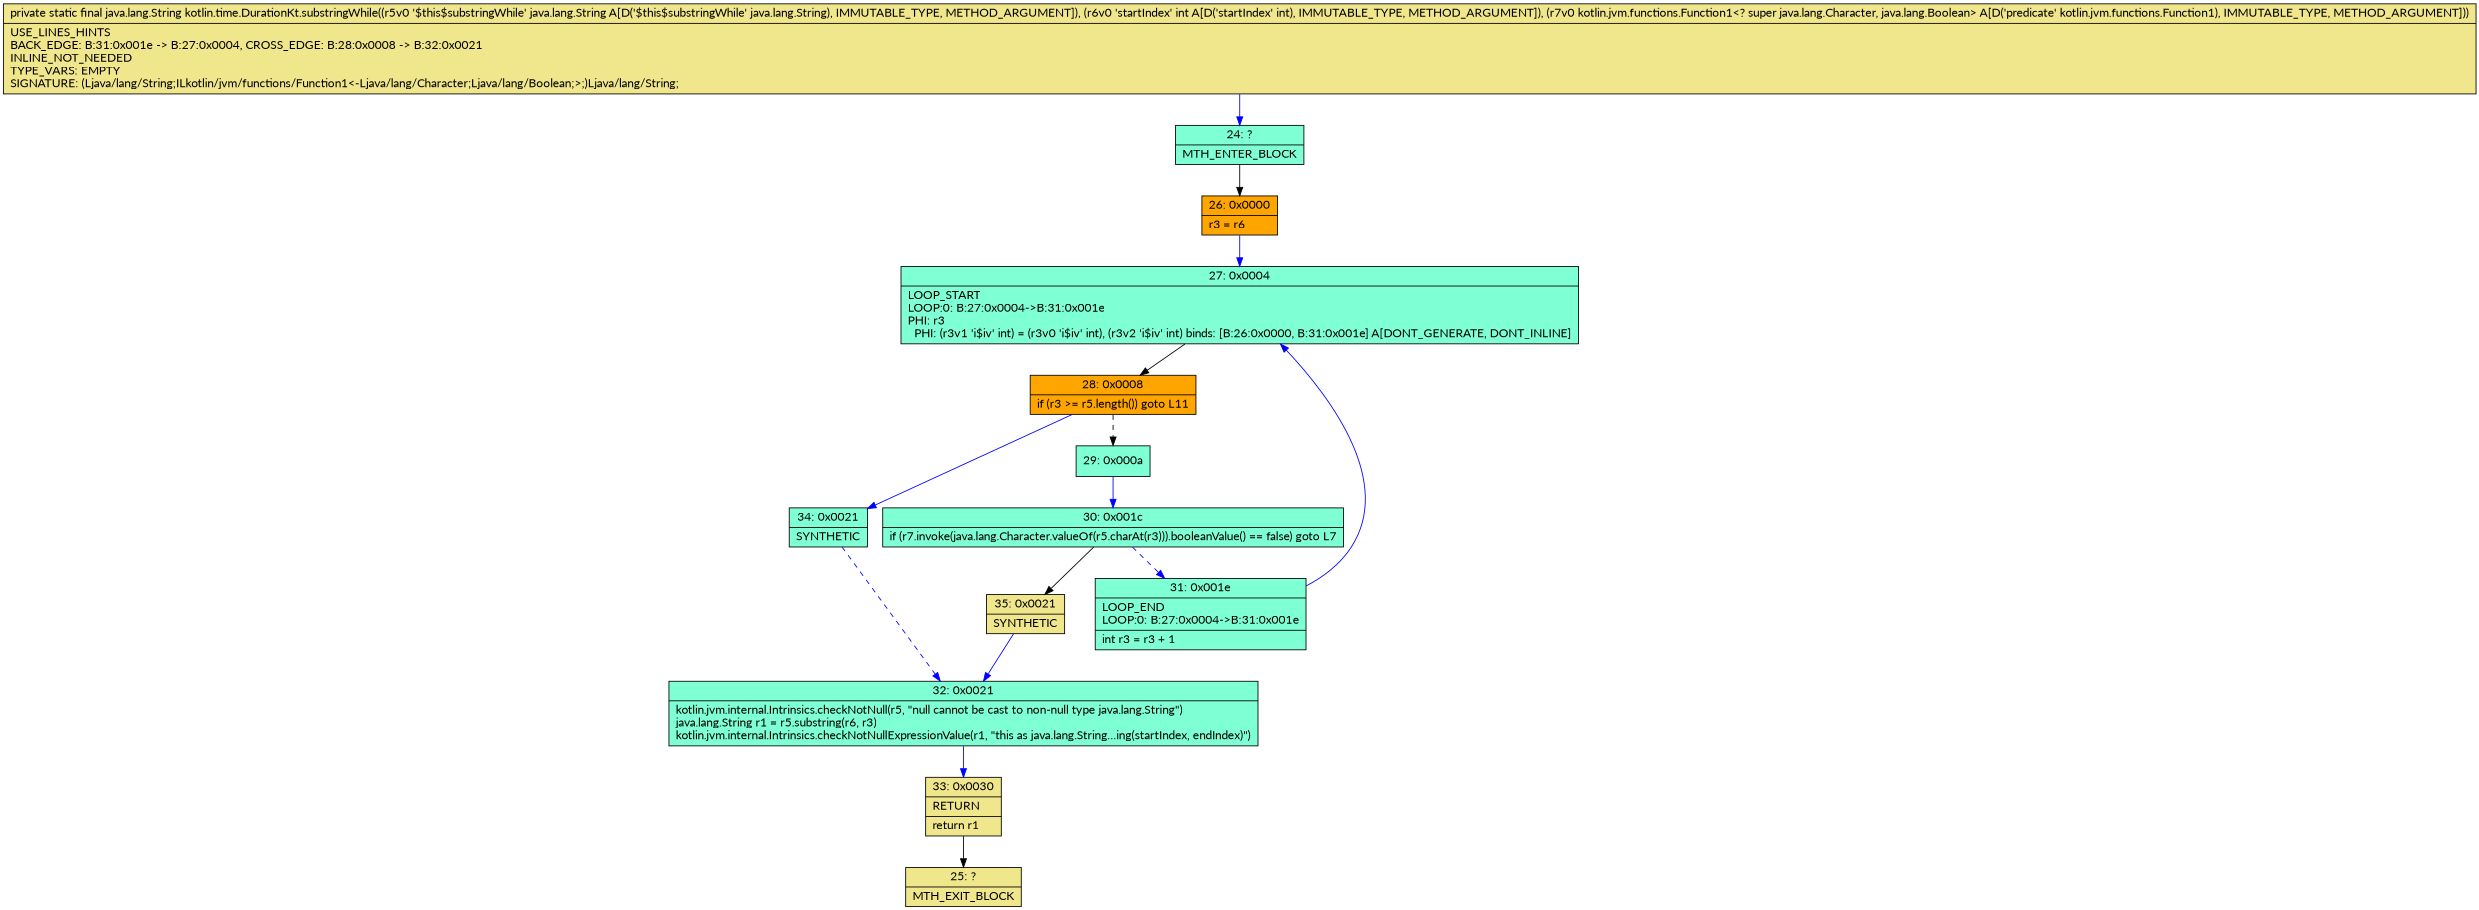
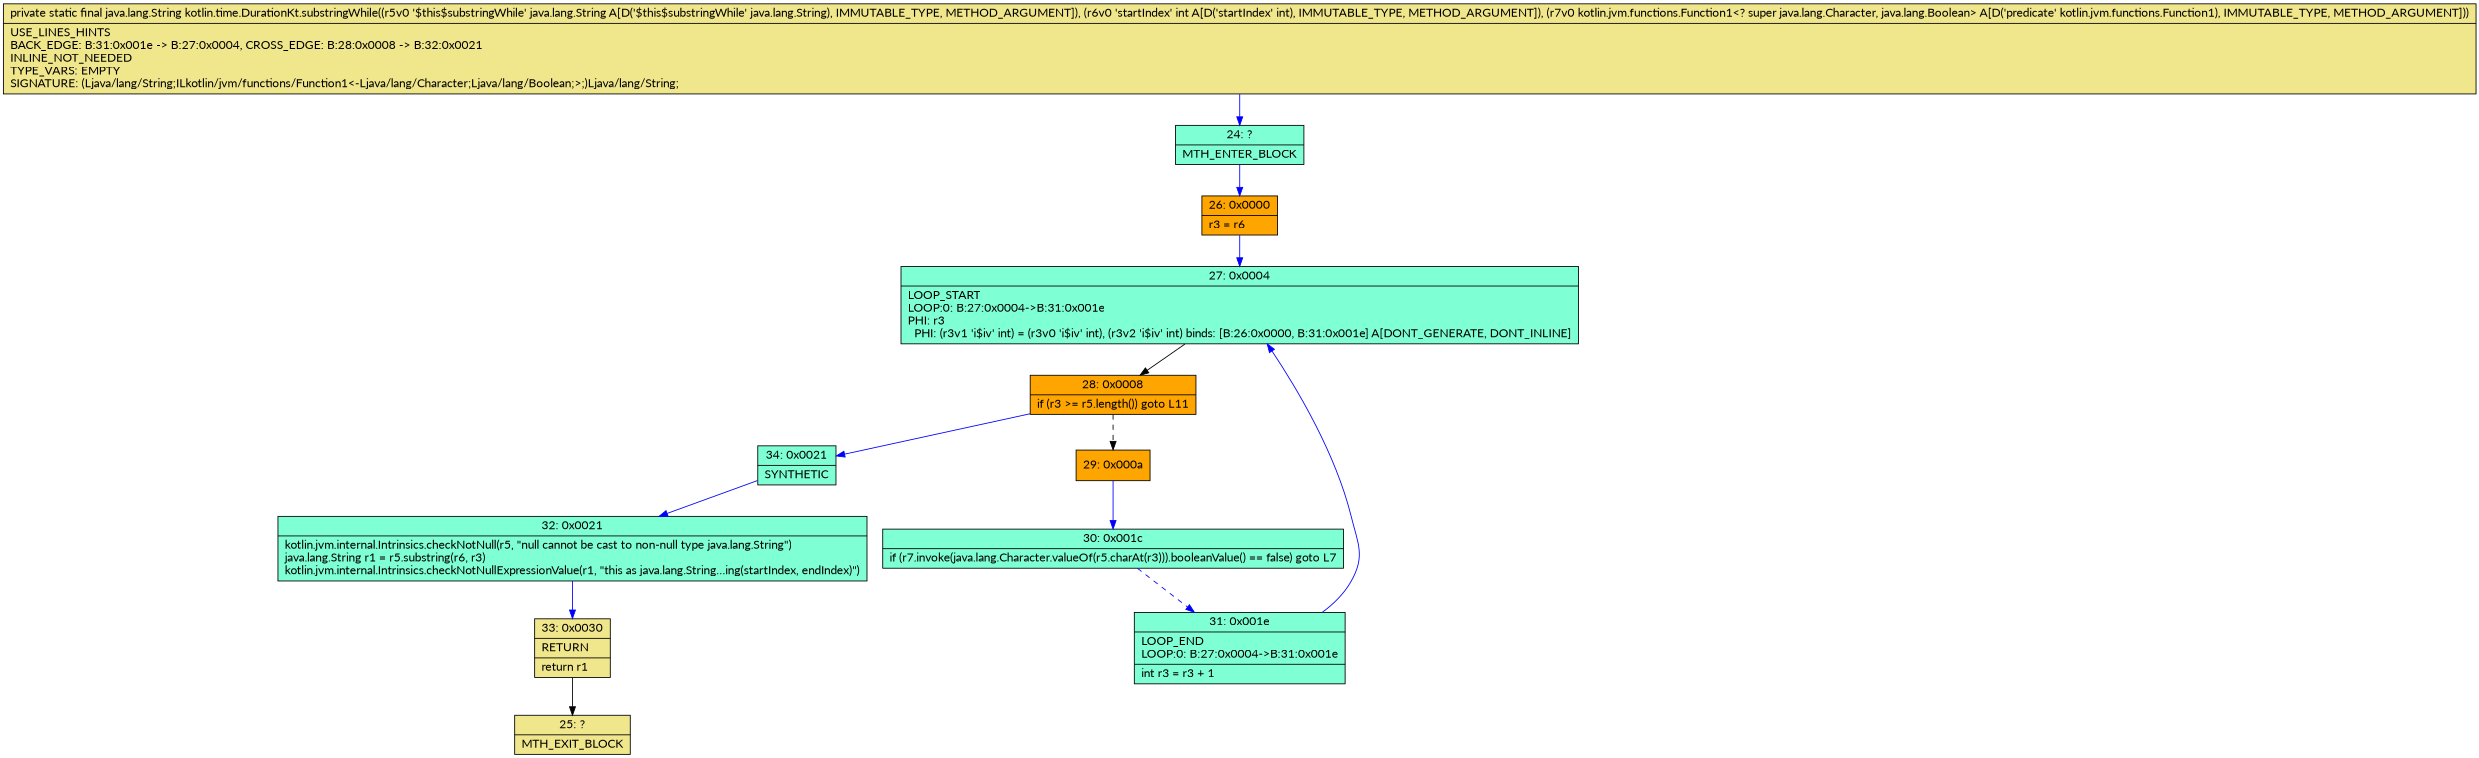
edge "24: ?" -> "26: 0x0000": color black -> blue
node "29: 0x000a": fillcolor aquamarine -> orange
edge "34: 0x0021" -> "32: 0x0021": style dashed -> solid
node "35: 0x0021": removed
